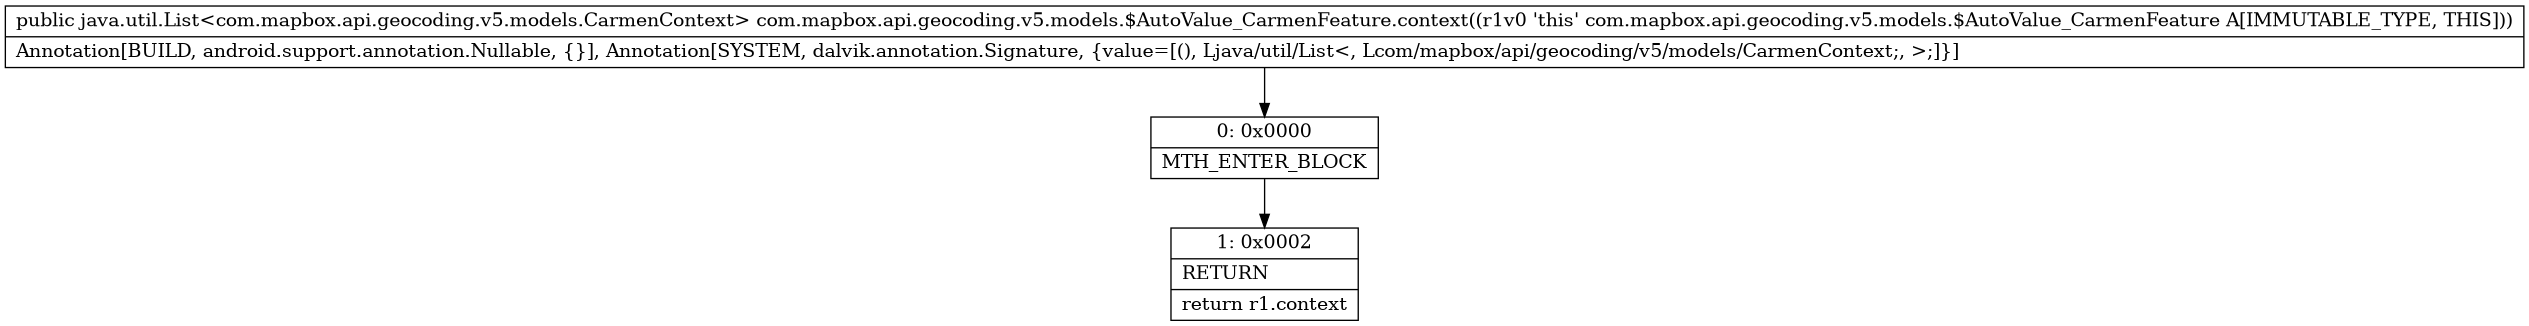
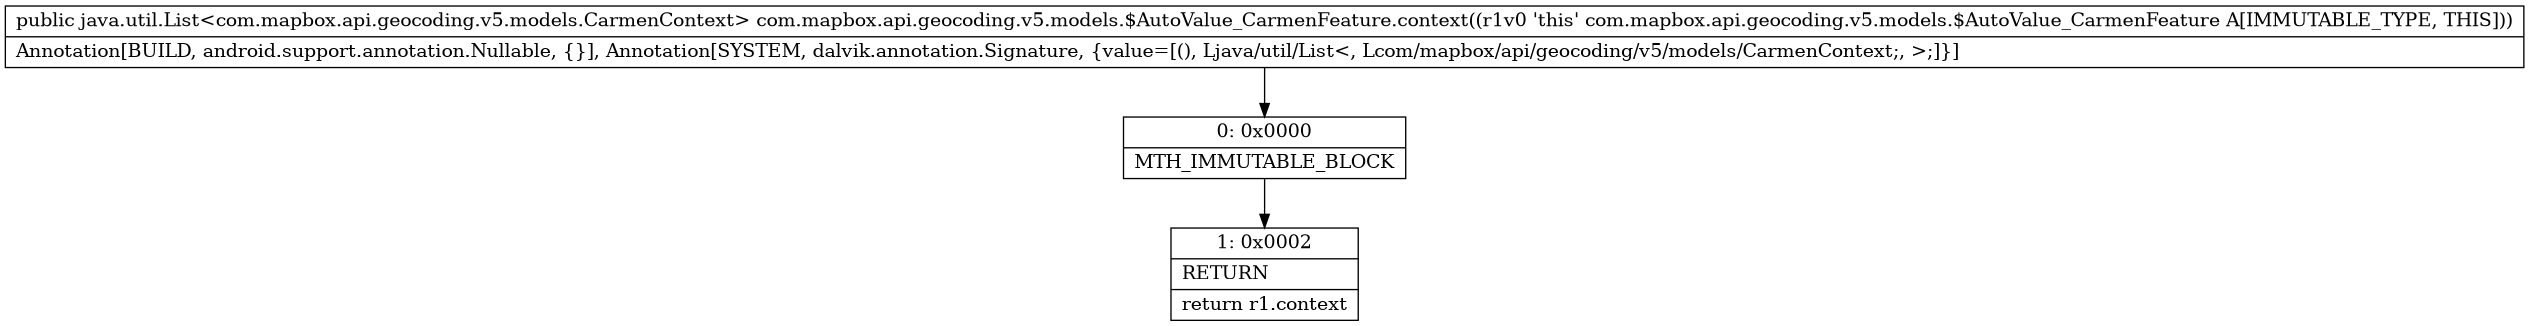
node "0: 0x0000": text "MTH_ENTER_BLOCK" -> "MTH_IMMUTABLE_BLOCK"
